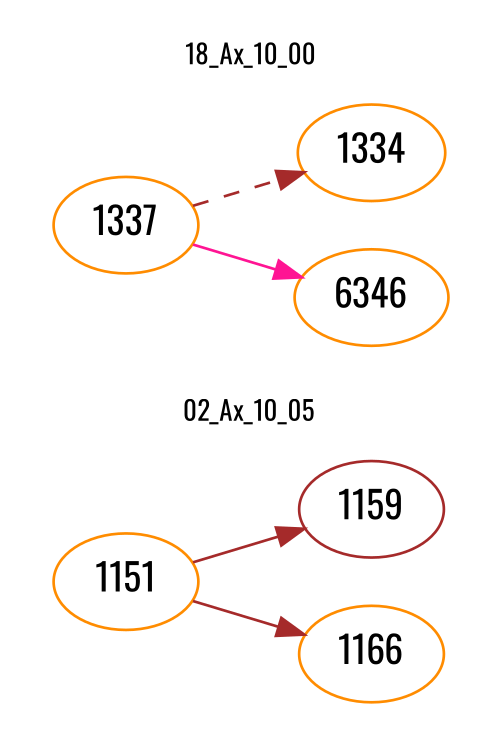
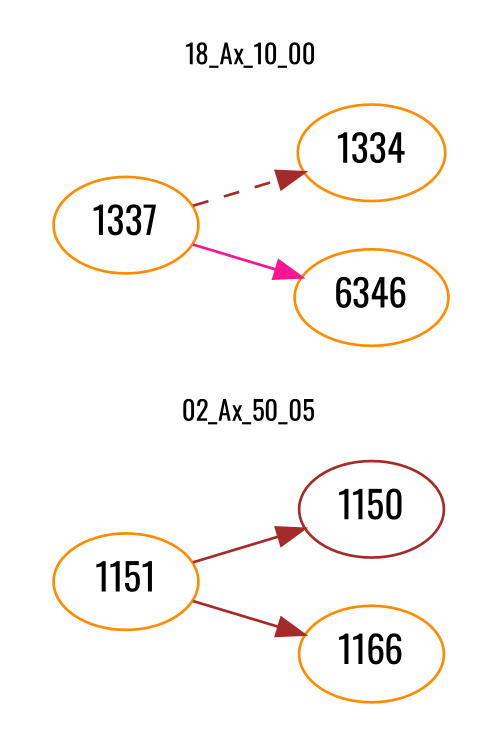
cluster "02_Ax_10_05": label "02_Ax_10_05" -> "02_Ax_50_05"
node "1159": label "1159" -> "1150"
